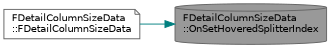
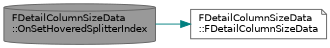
edge "FDetailColumnSizeData ::FDetailColumnSizeData" -> "FDetailColumnSizeData ::OnSetHoveredSplitterIndex": reversed
